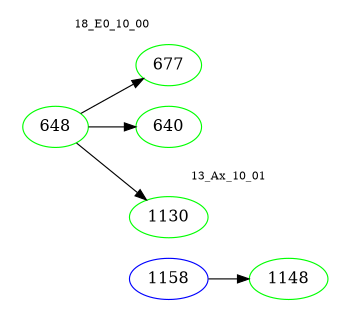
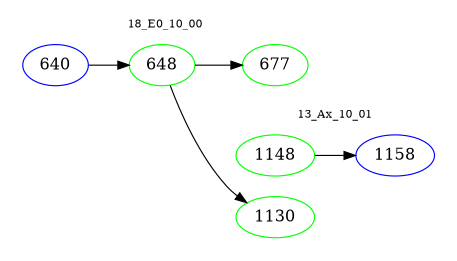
edge "648" -> "640": reversed
node "640": color green -> blue
edge "1158" -> "1148": reversed
